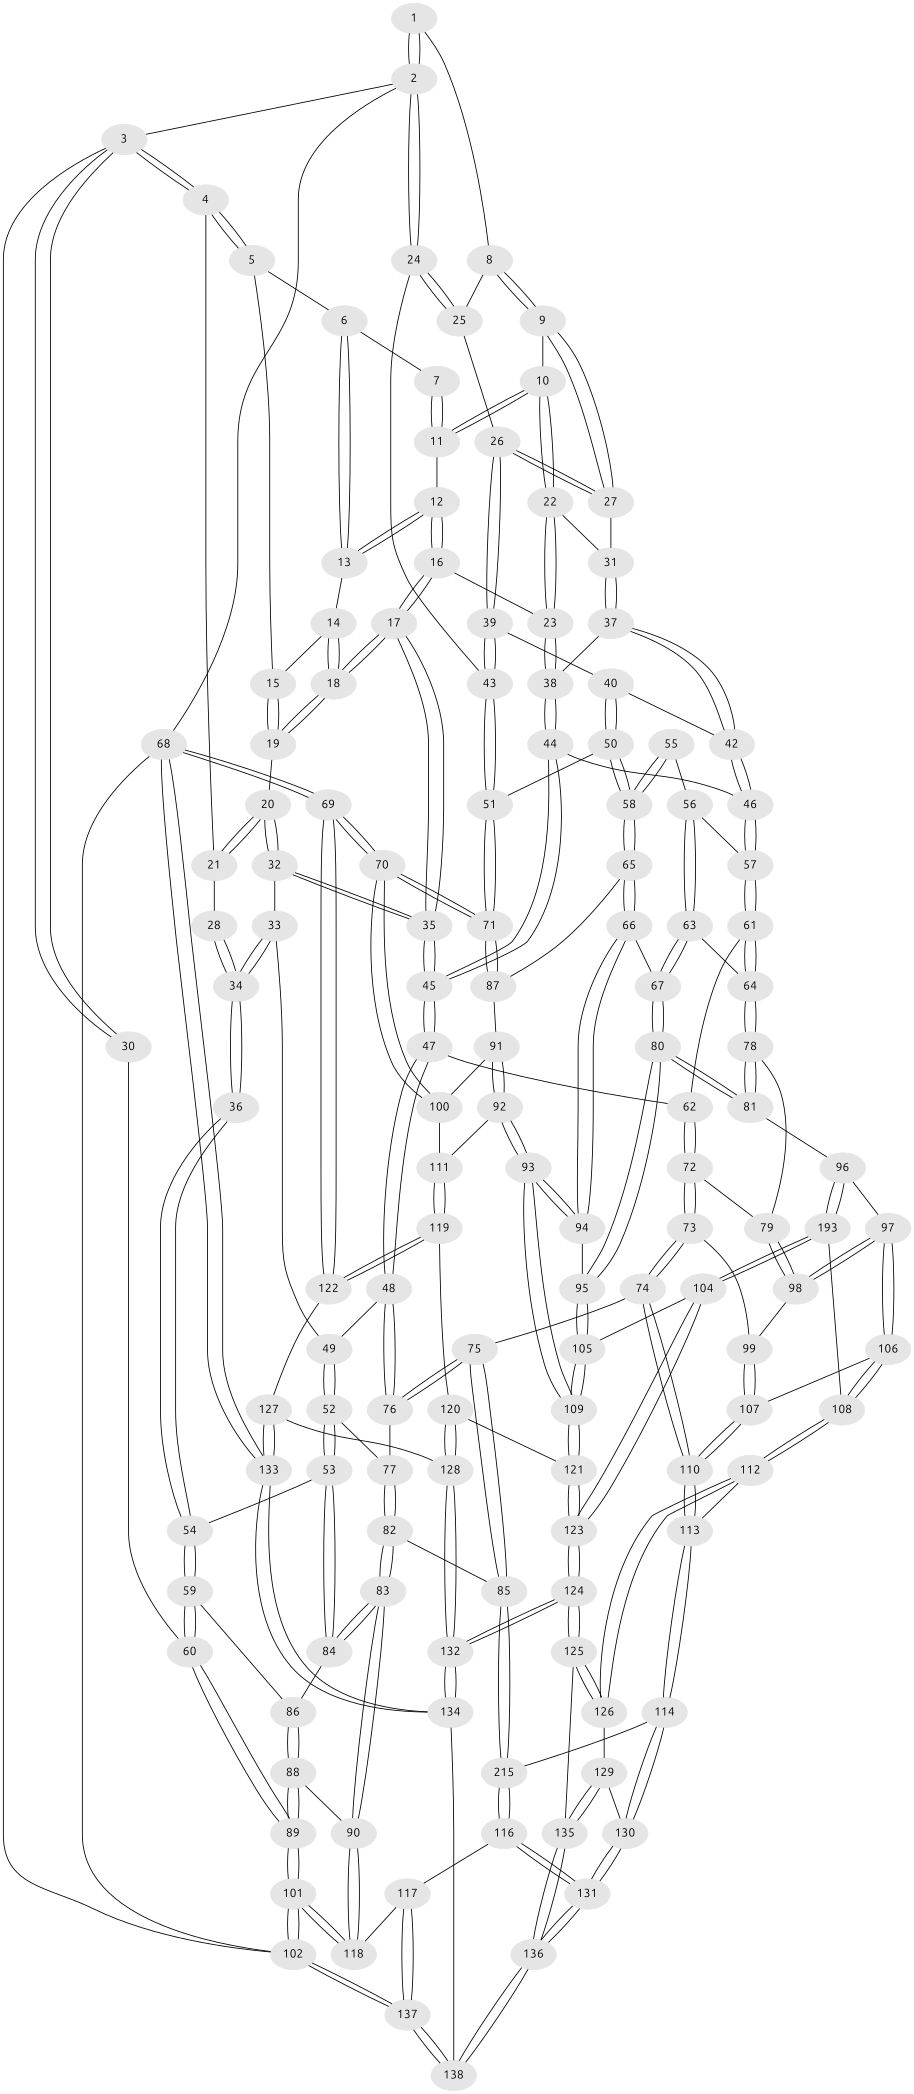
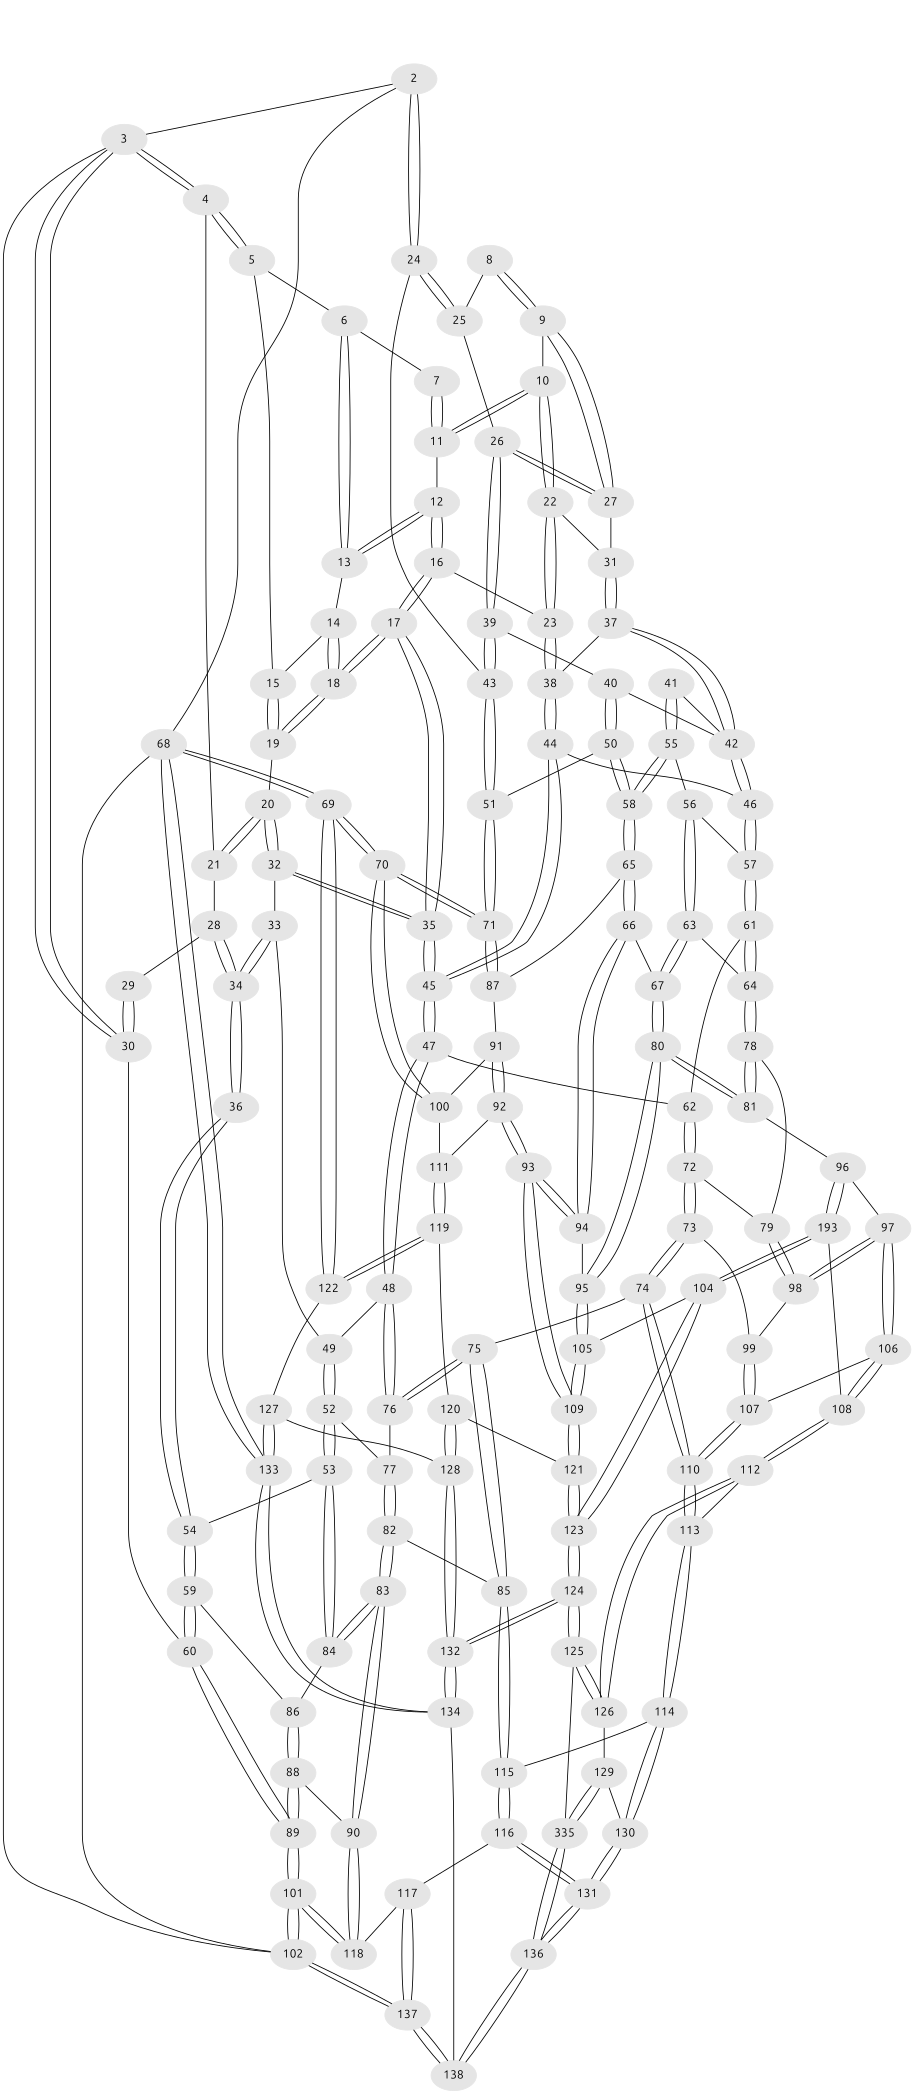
node "1": removed
node "41": added
node "29": added
node "215": label "215" -> "115"
node "135": label "135" -> "335"
